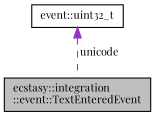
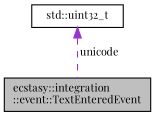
node "event::uint32_t": label "event::uint32_t" -> "std::uint32_t"
